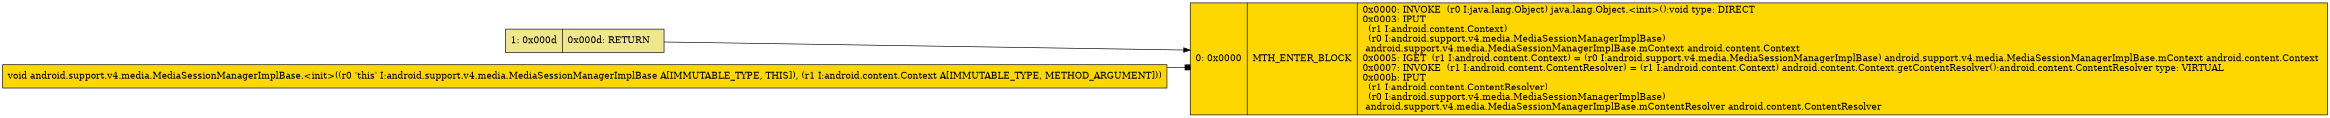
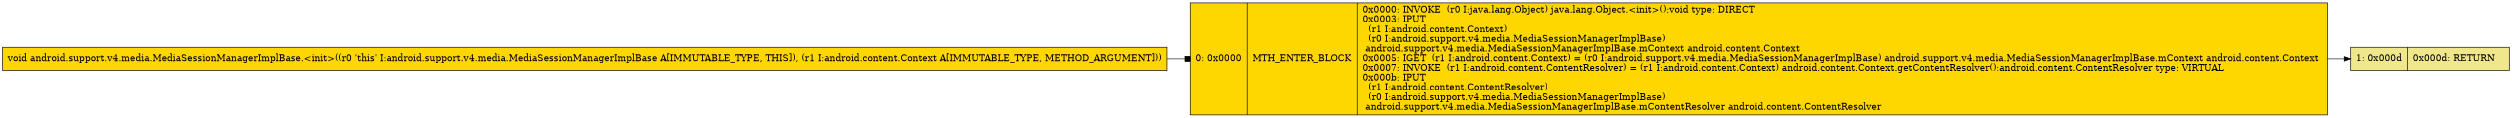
edge "1: 0x000d" -> "0: 0x0000": reversed
